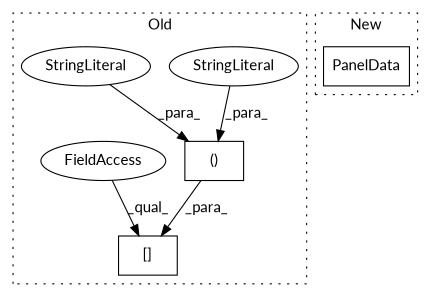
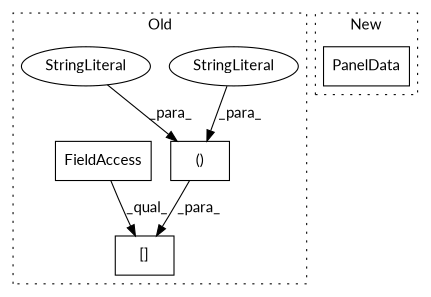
node "FieldAccess": shape ellipse -> box
